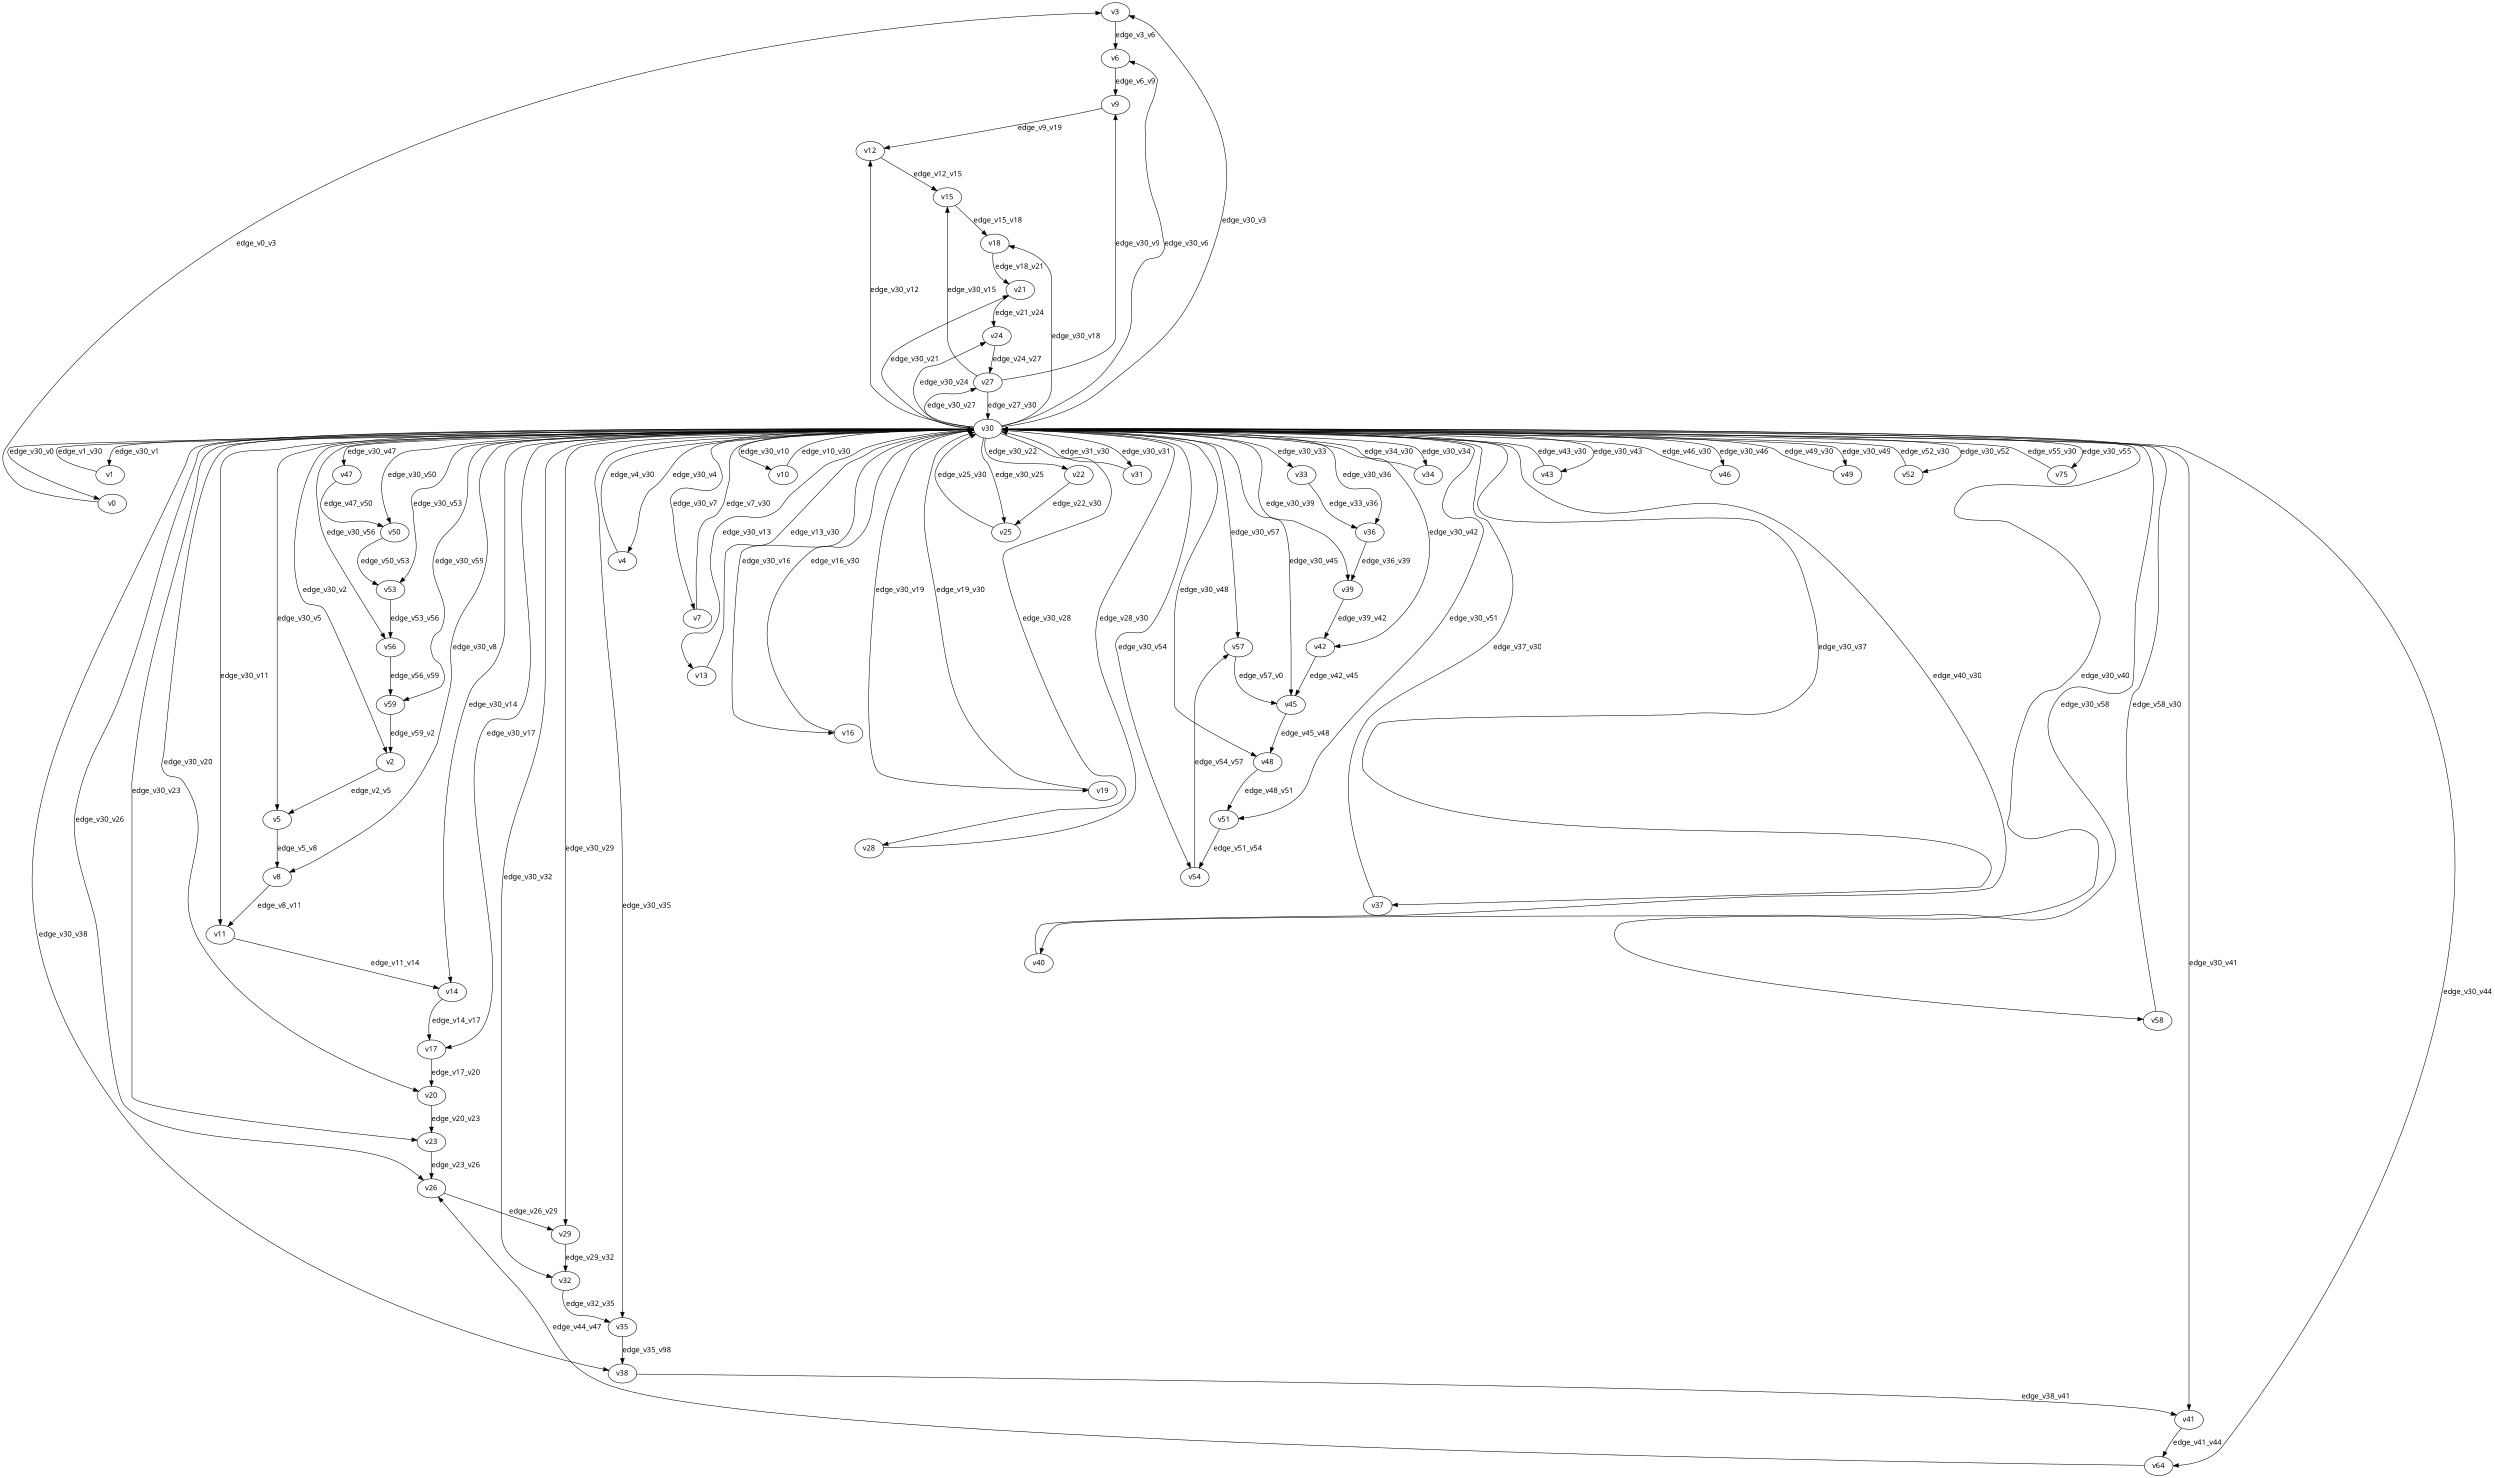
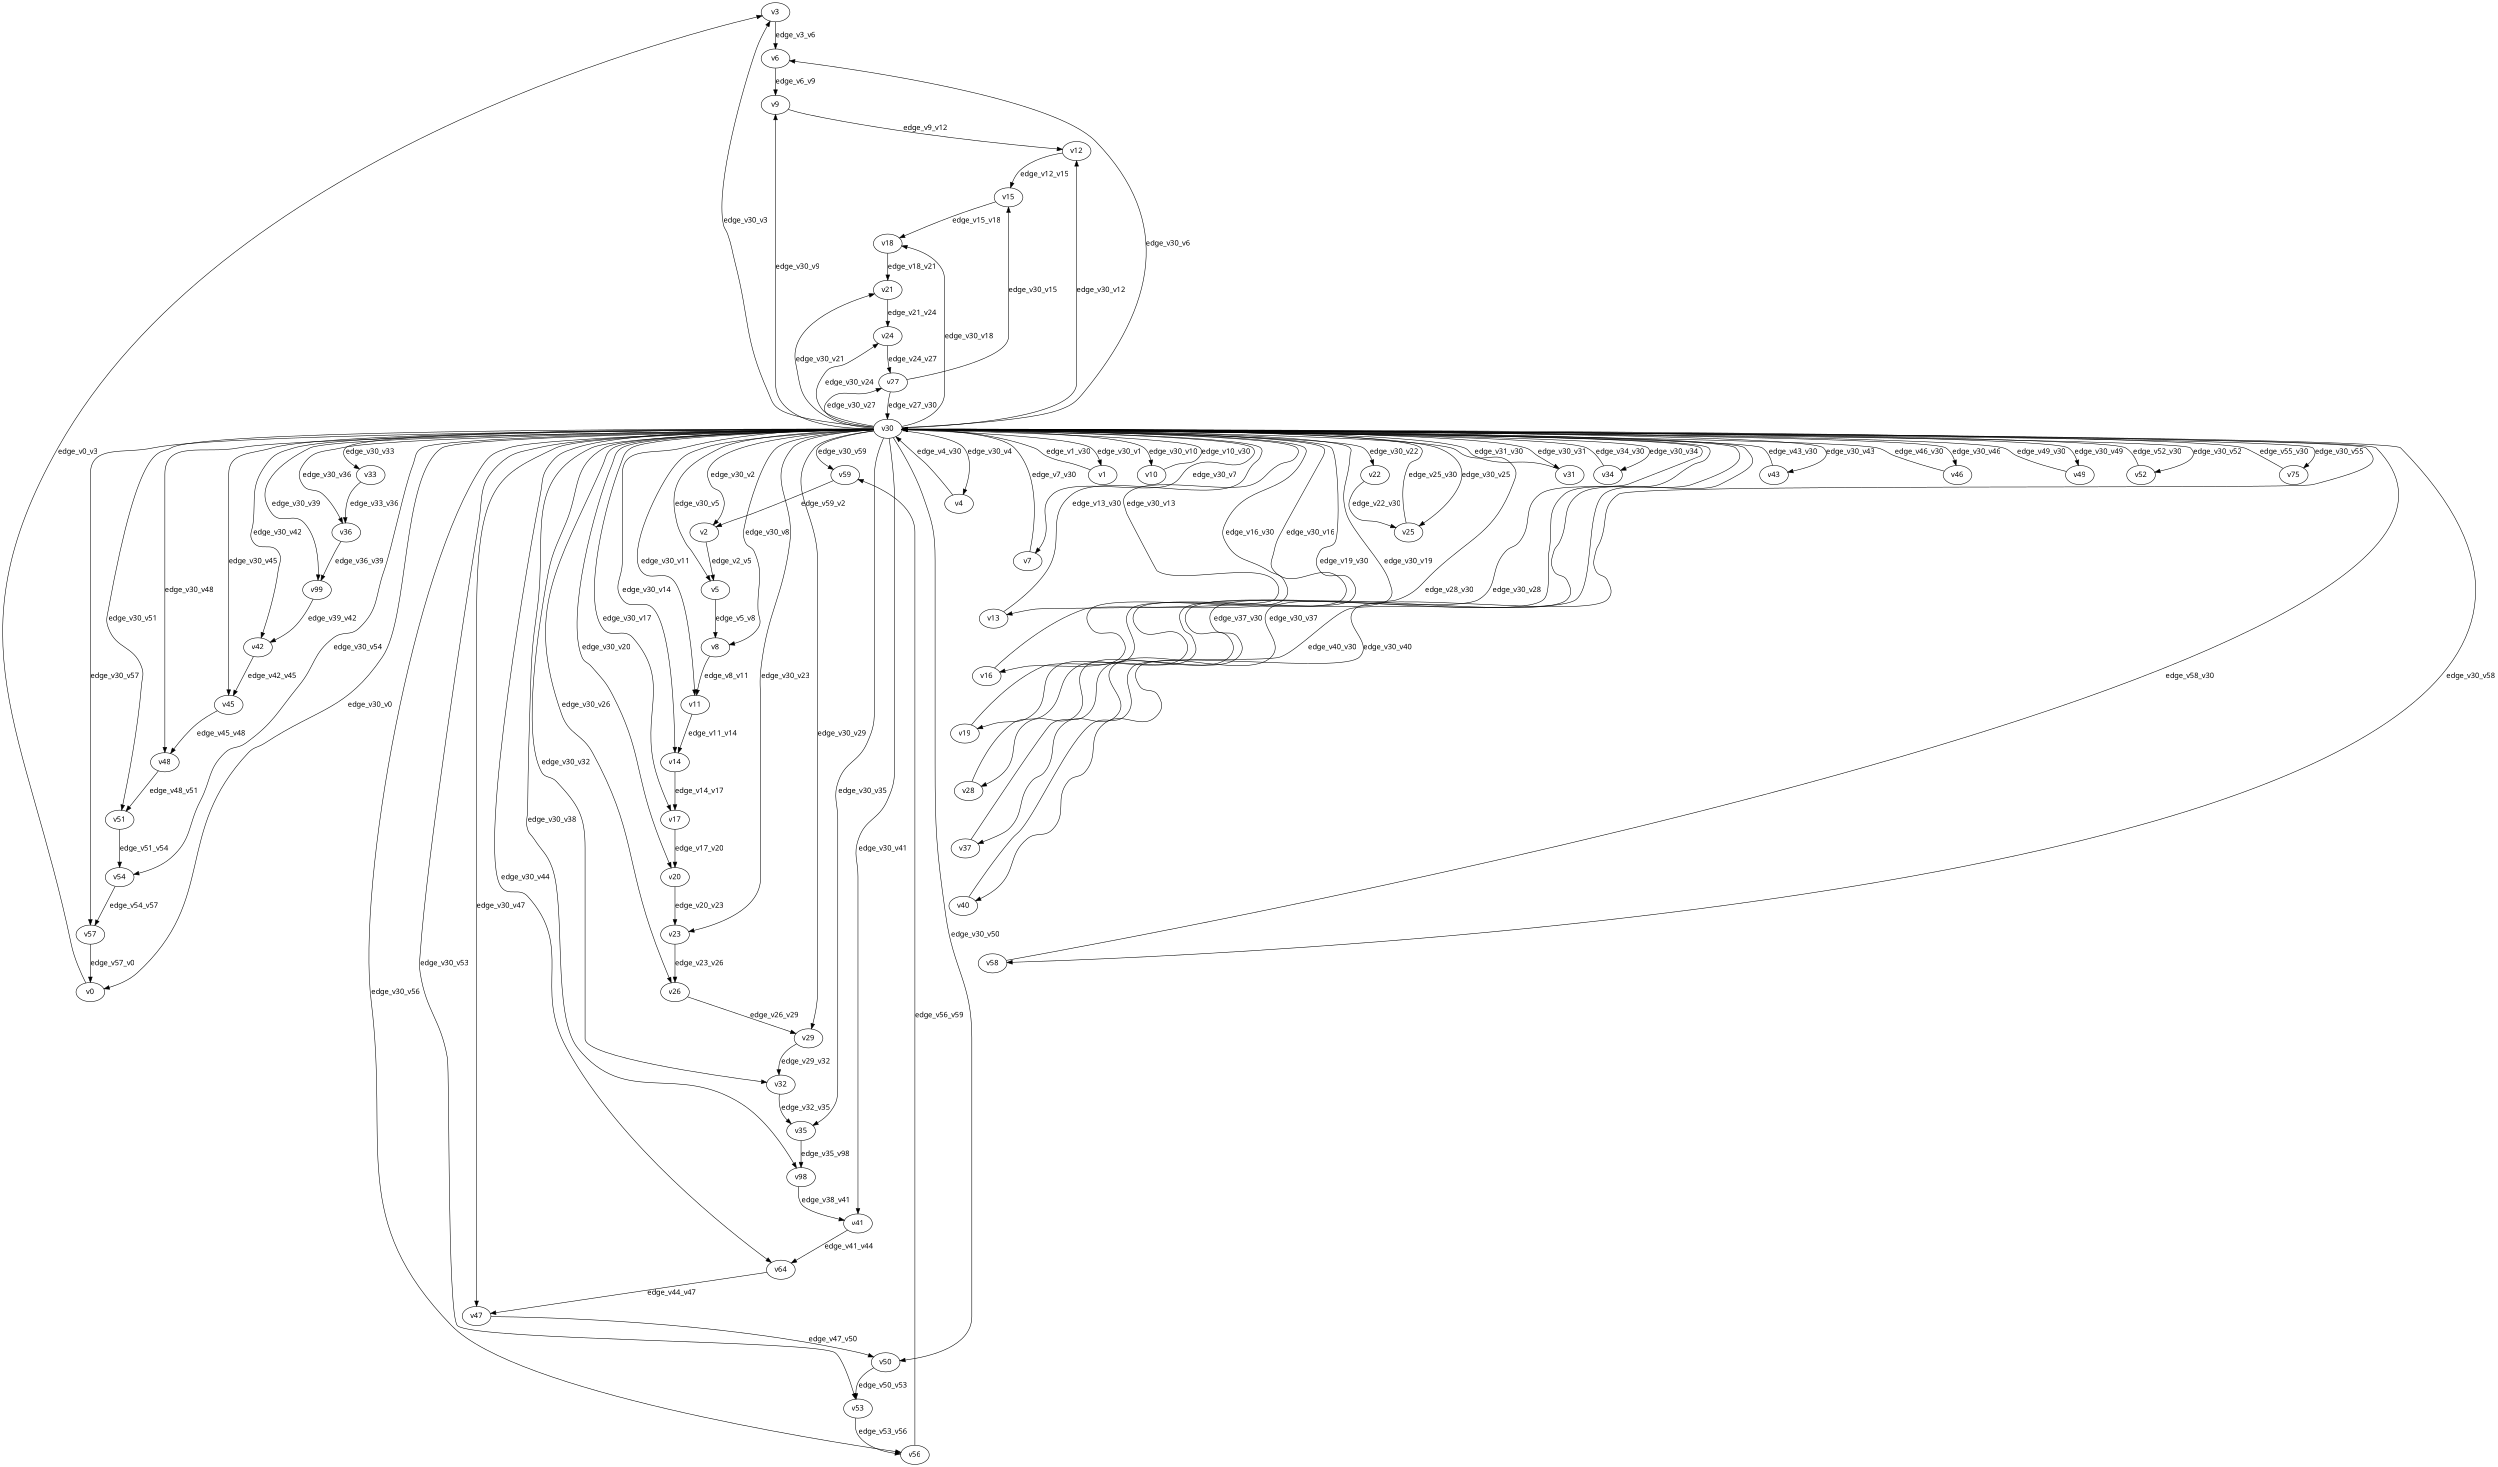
edge "v9" -> "v12": label "edge_v9_v19" -> "edge_v9_v12"
edge "v27" -> "v9": now "v30" -> "v9"
node "v39": label "v39" -> "v99"
edge "v57" -> "v45": now "v57" -> "v0"
node "v38": label "v38" -> "v98"
edge "v64" -> "v26": now "v64" -> "v47"
